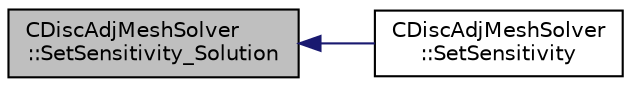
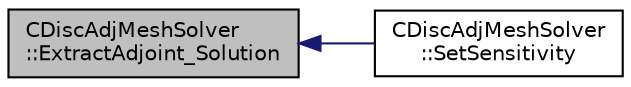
node "CDiscAdjMeshSolver ::SetSensitivity_Solution": label "CDiscAdjMeshSolver ::SetSensitivity_Solution" -> "CDiscAdjMeshSolver ::ExtractAdjoint_Solution"
